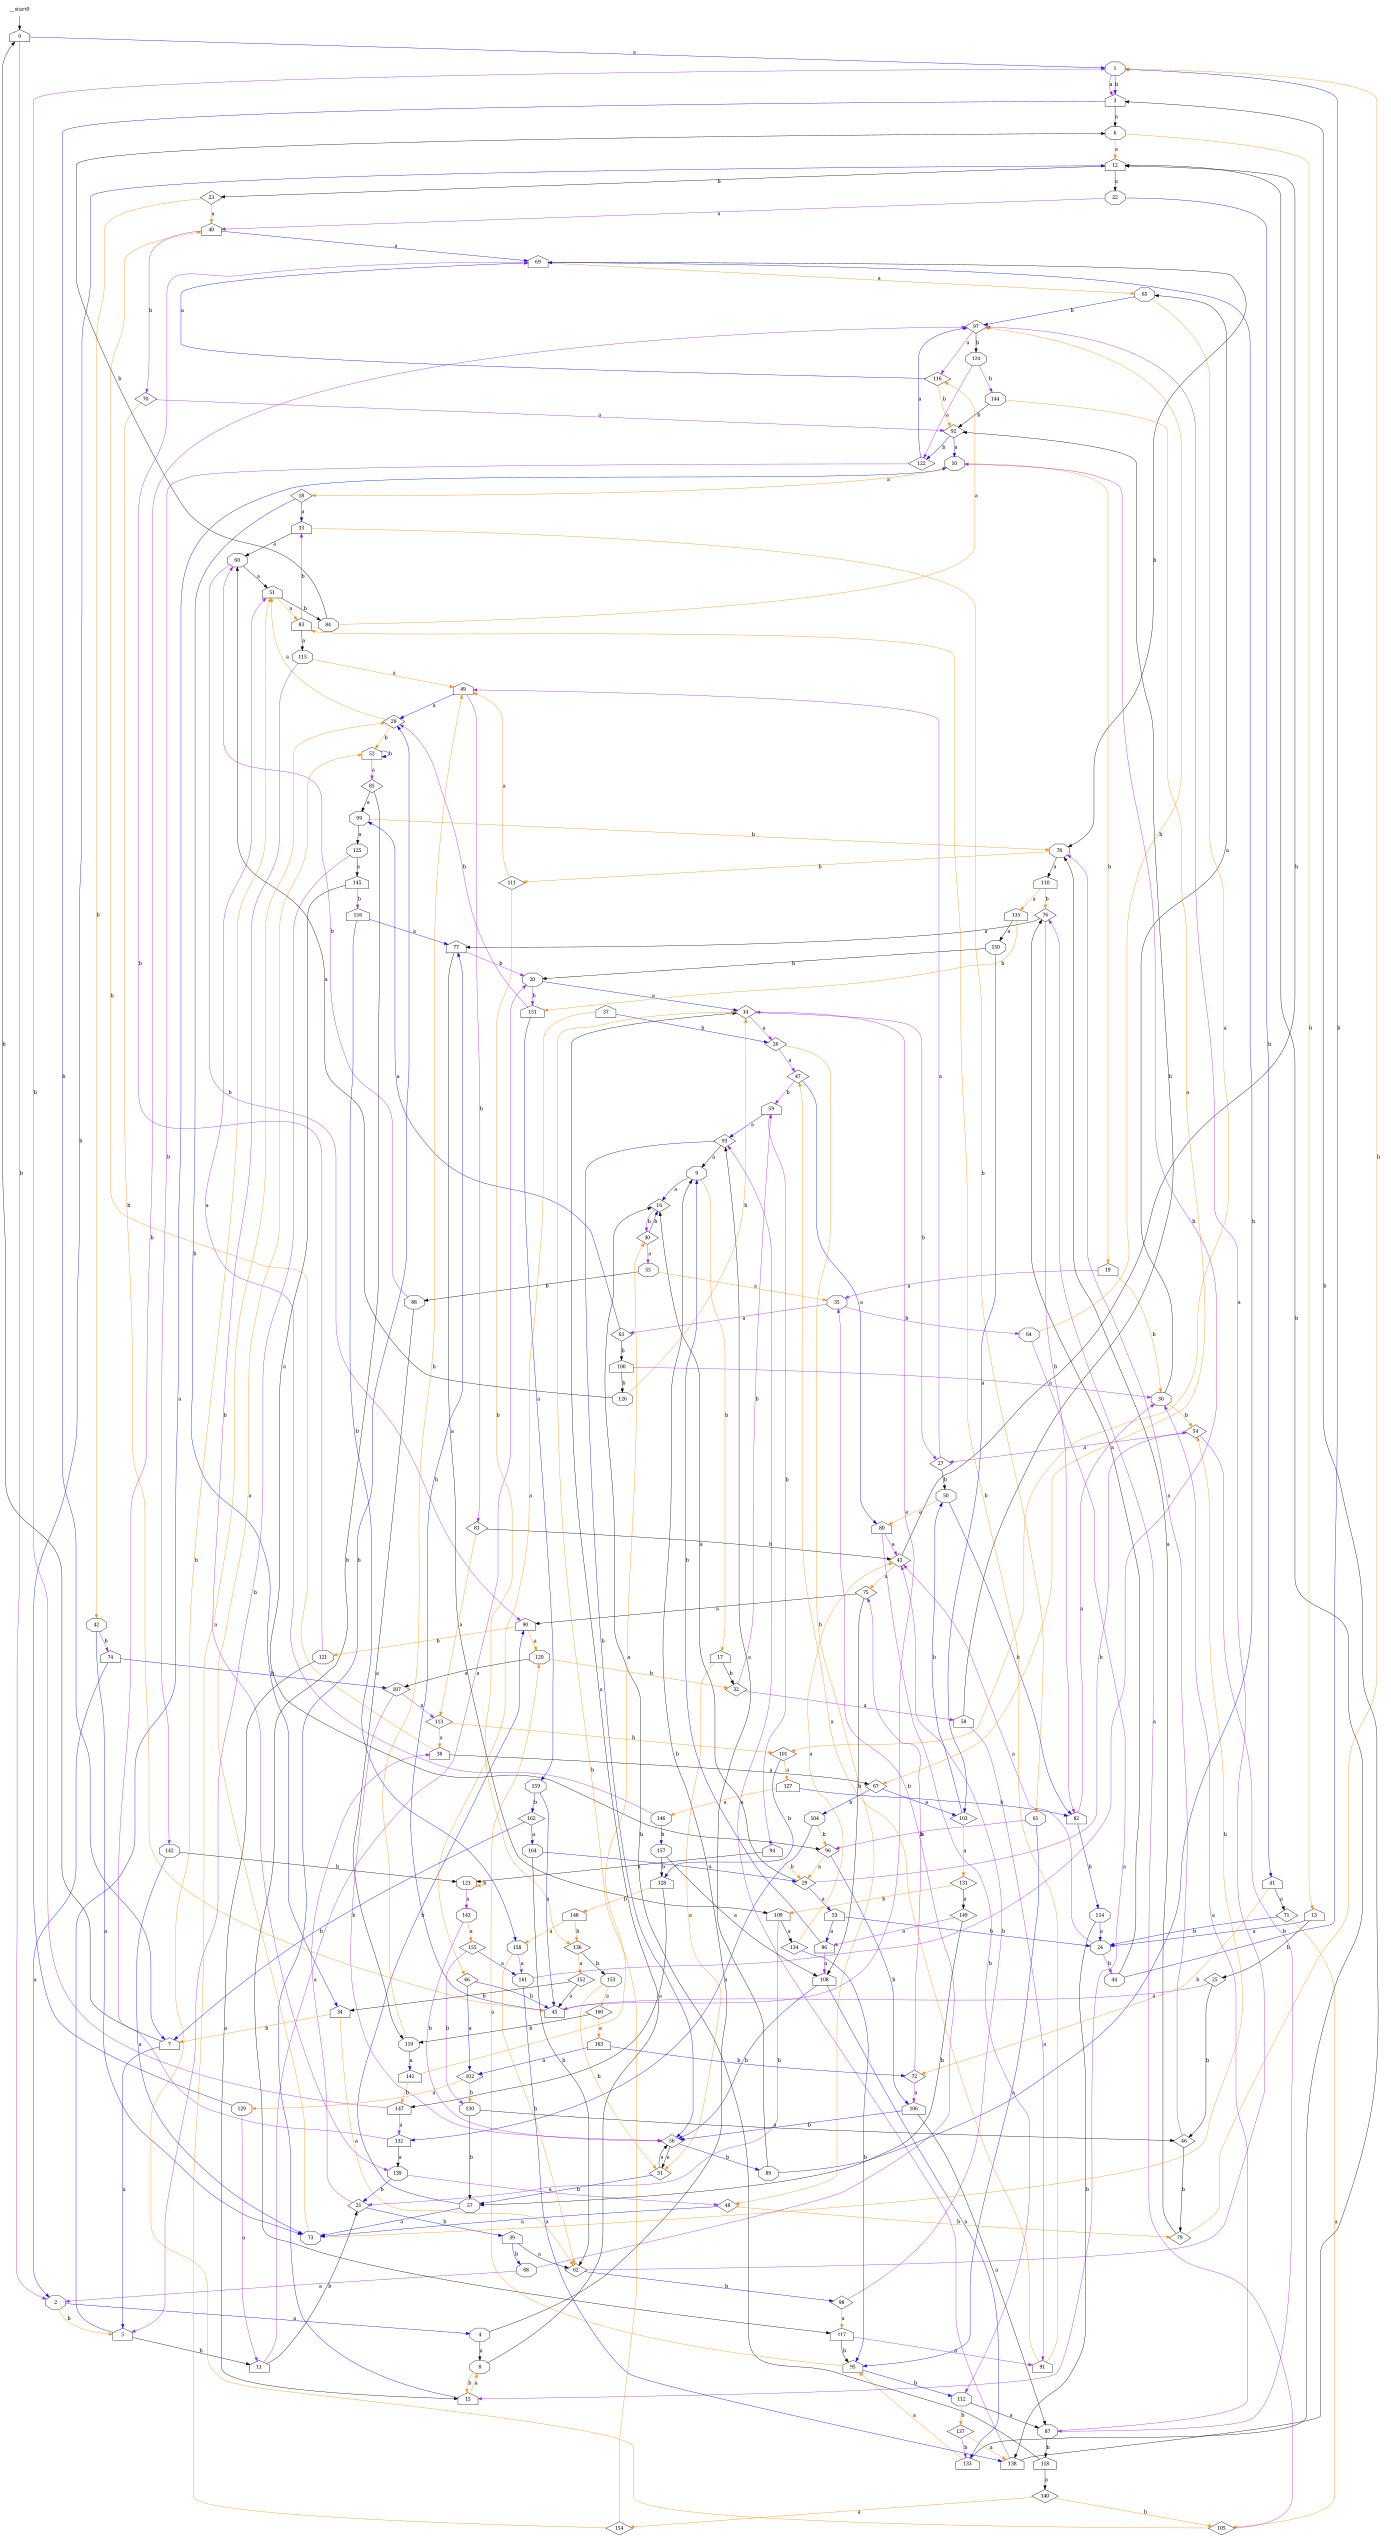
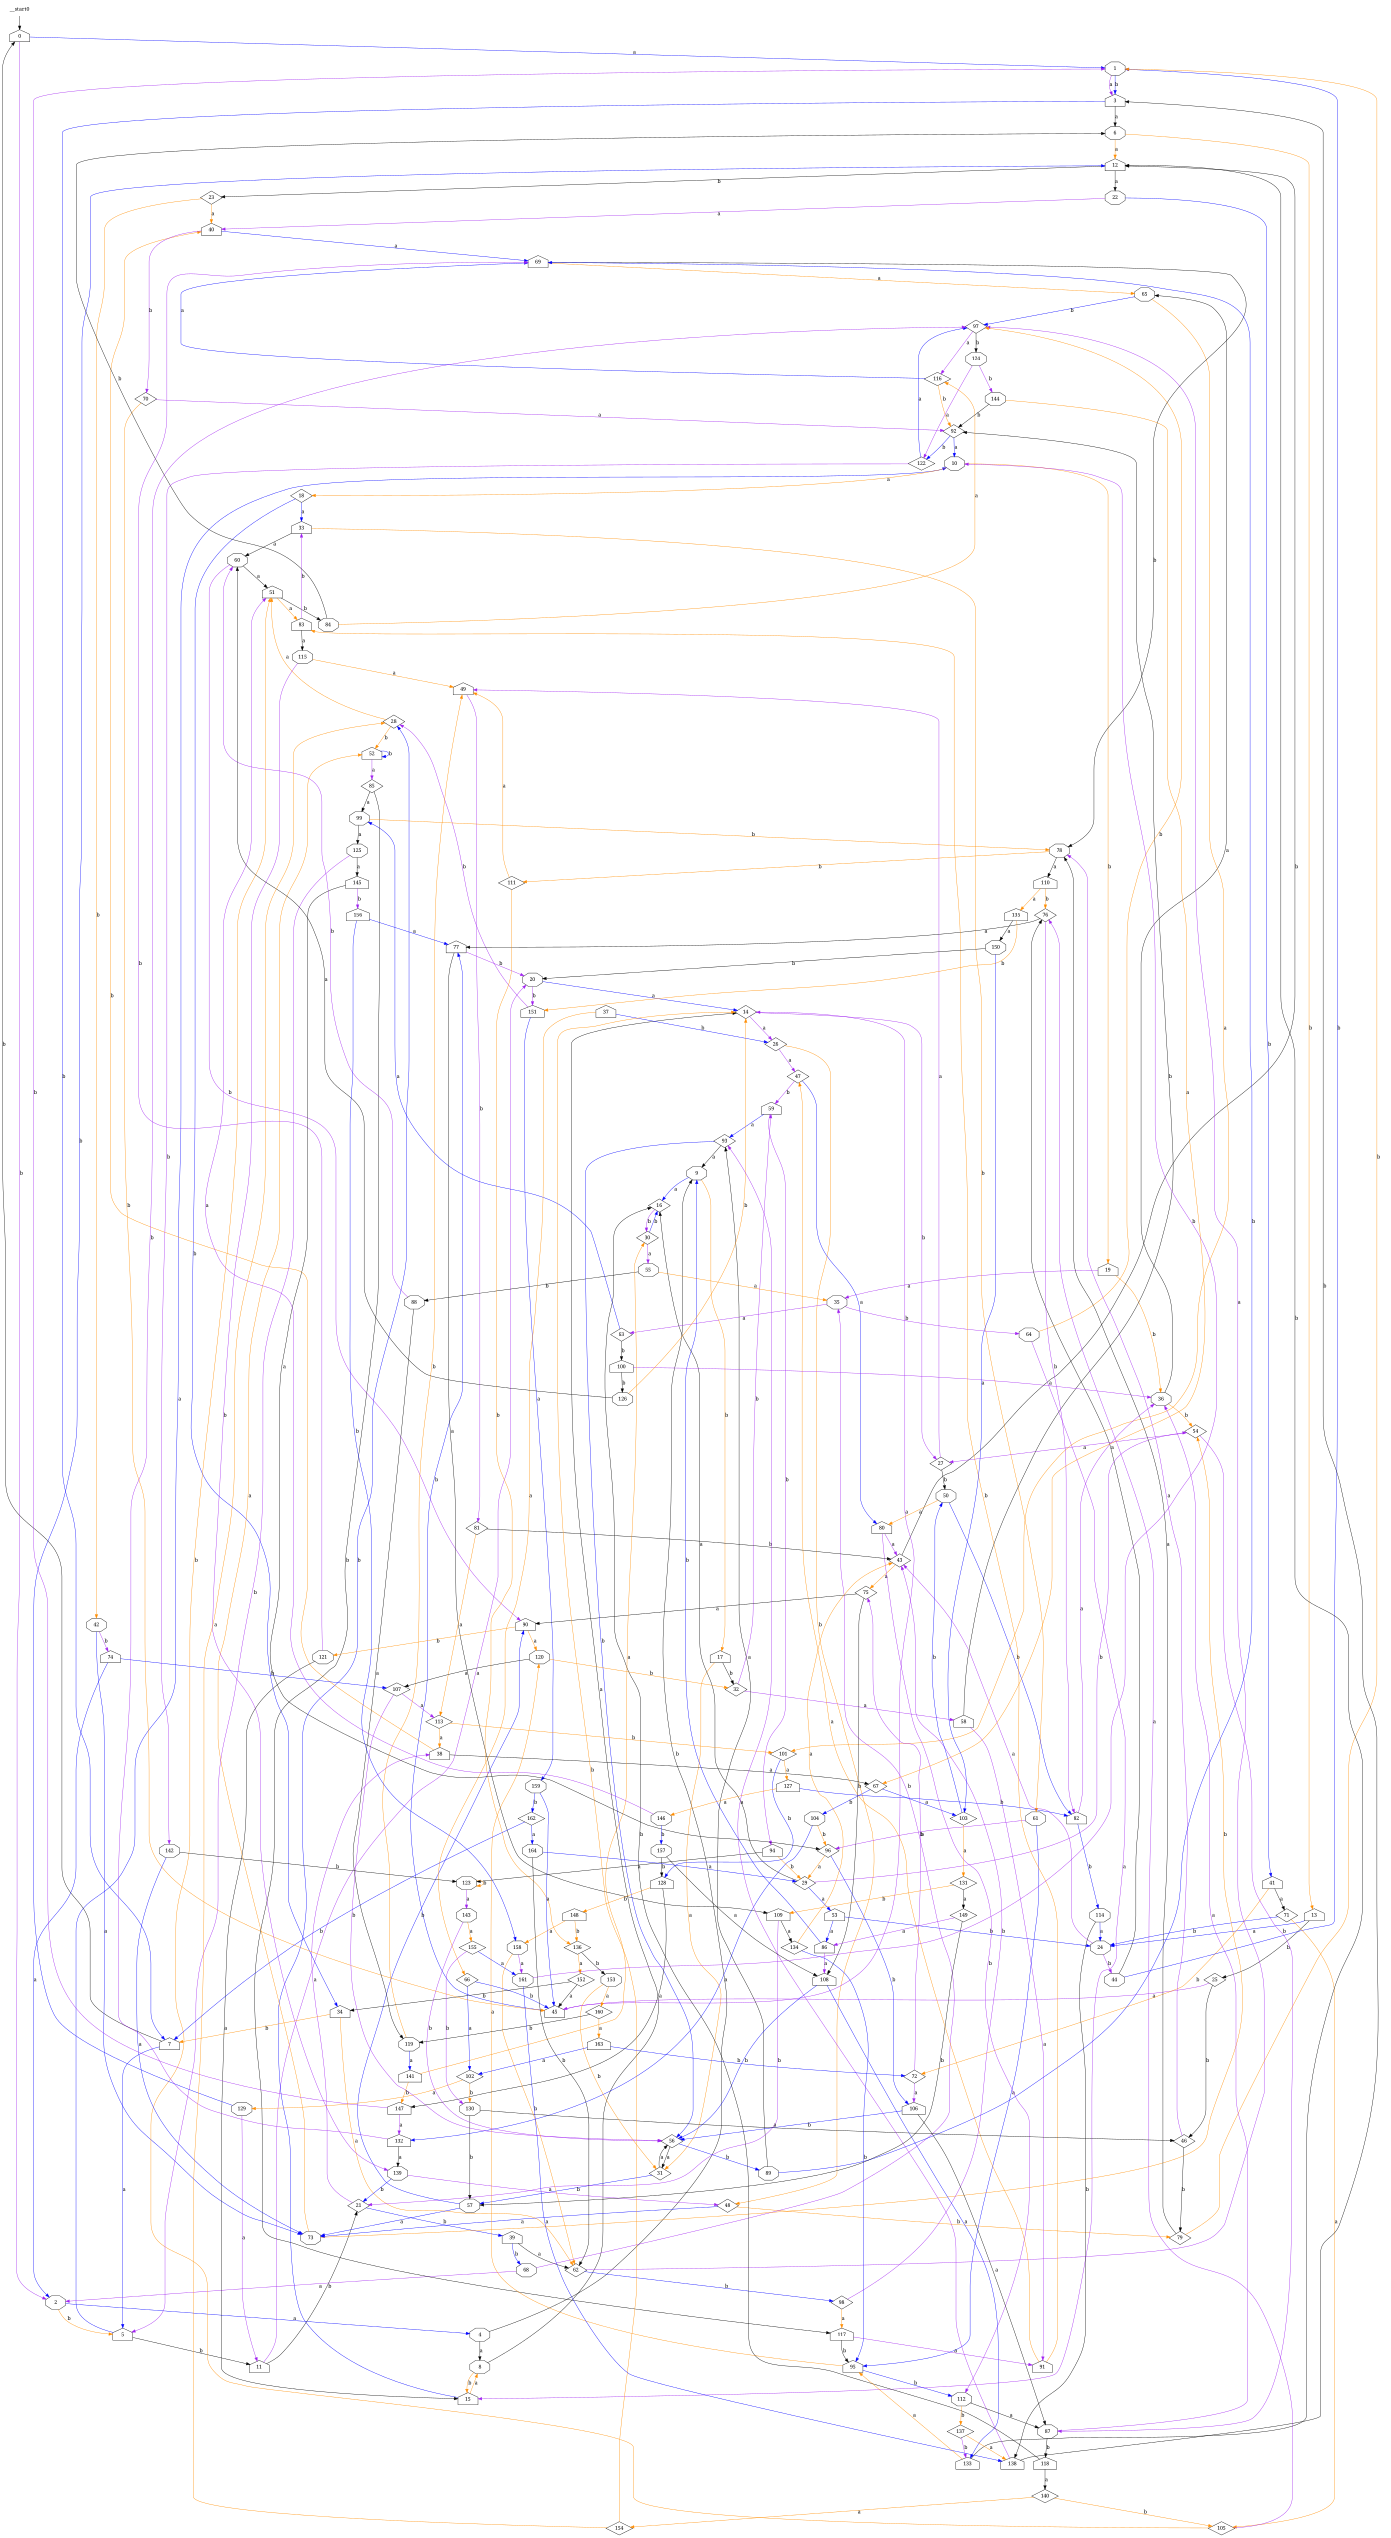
edge "49" -> "28": removed, label "a"
